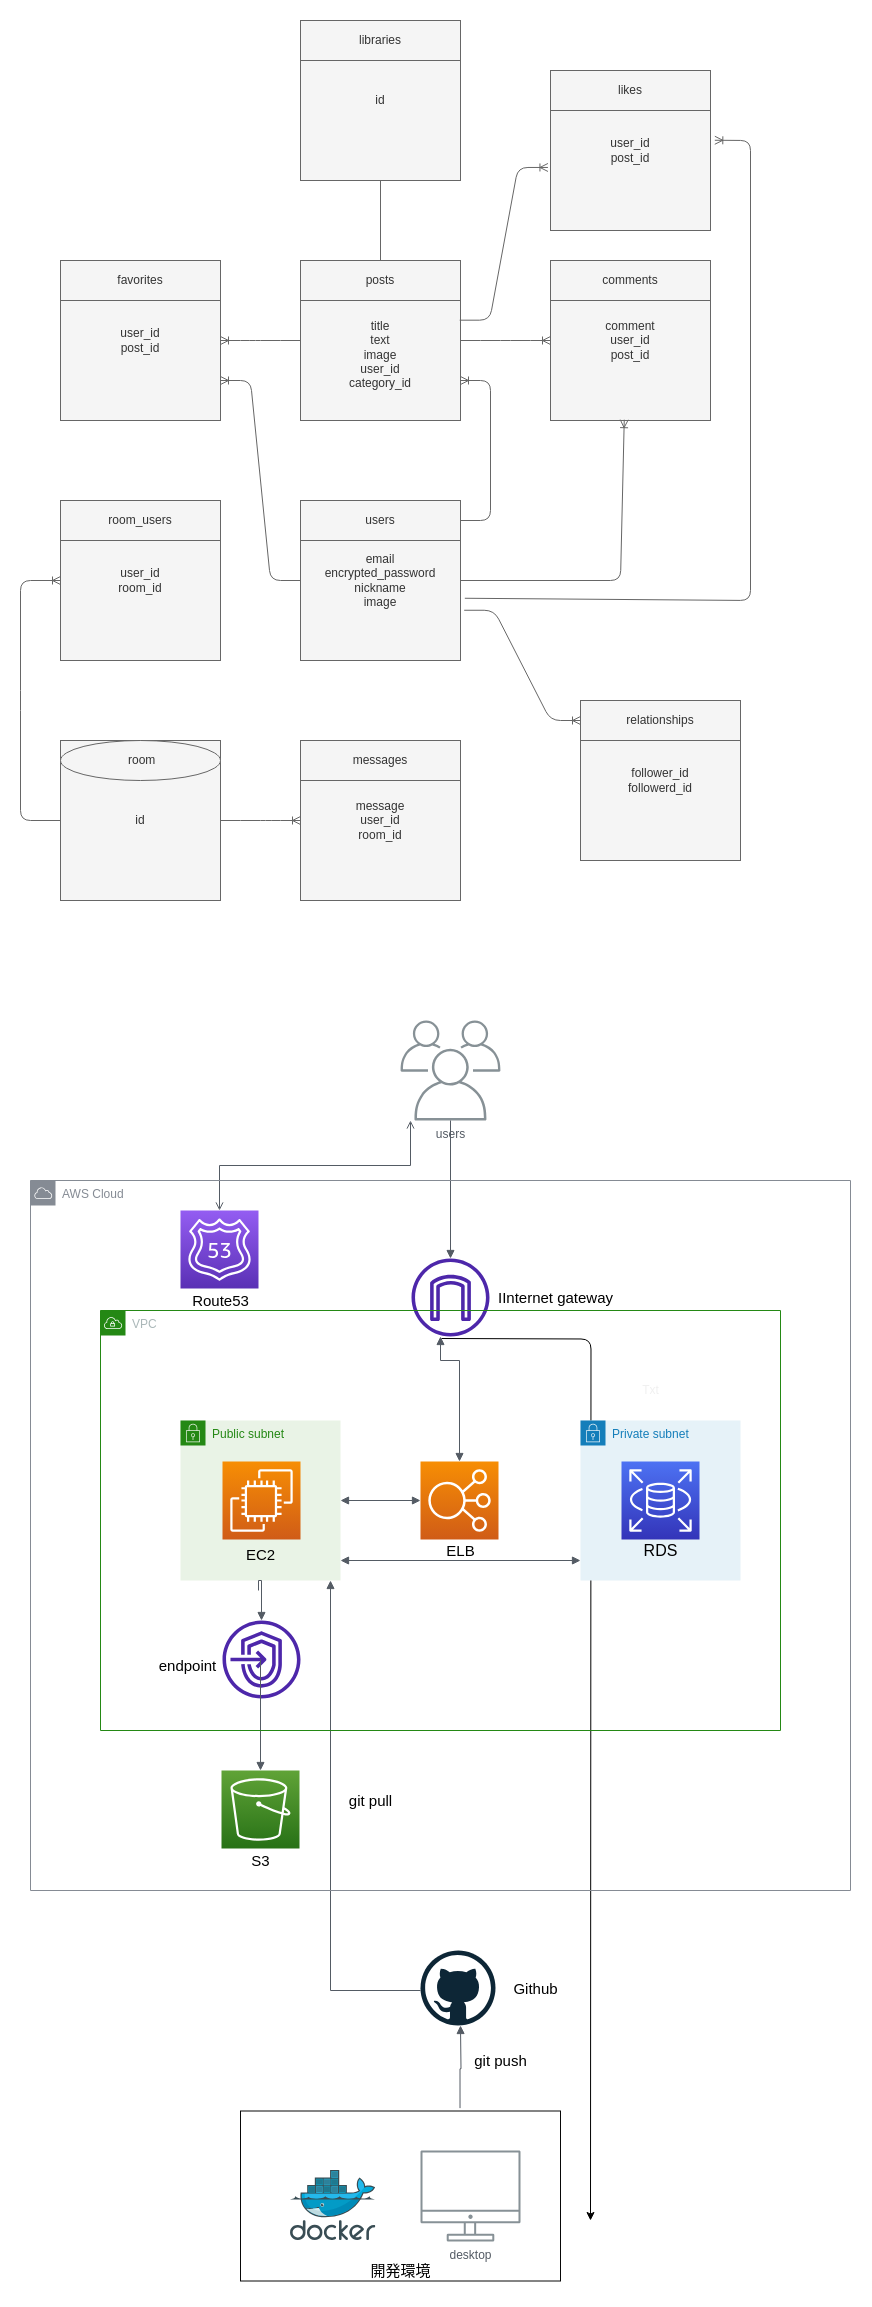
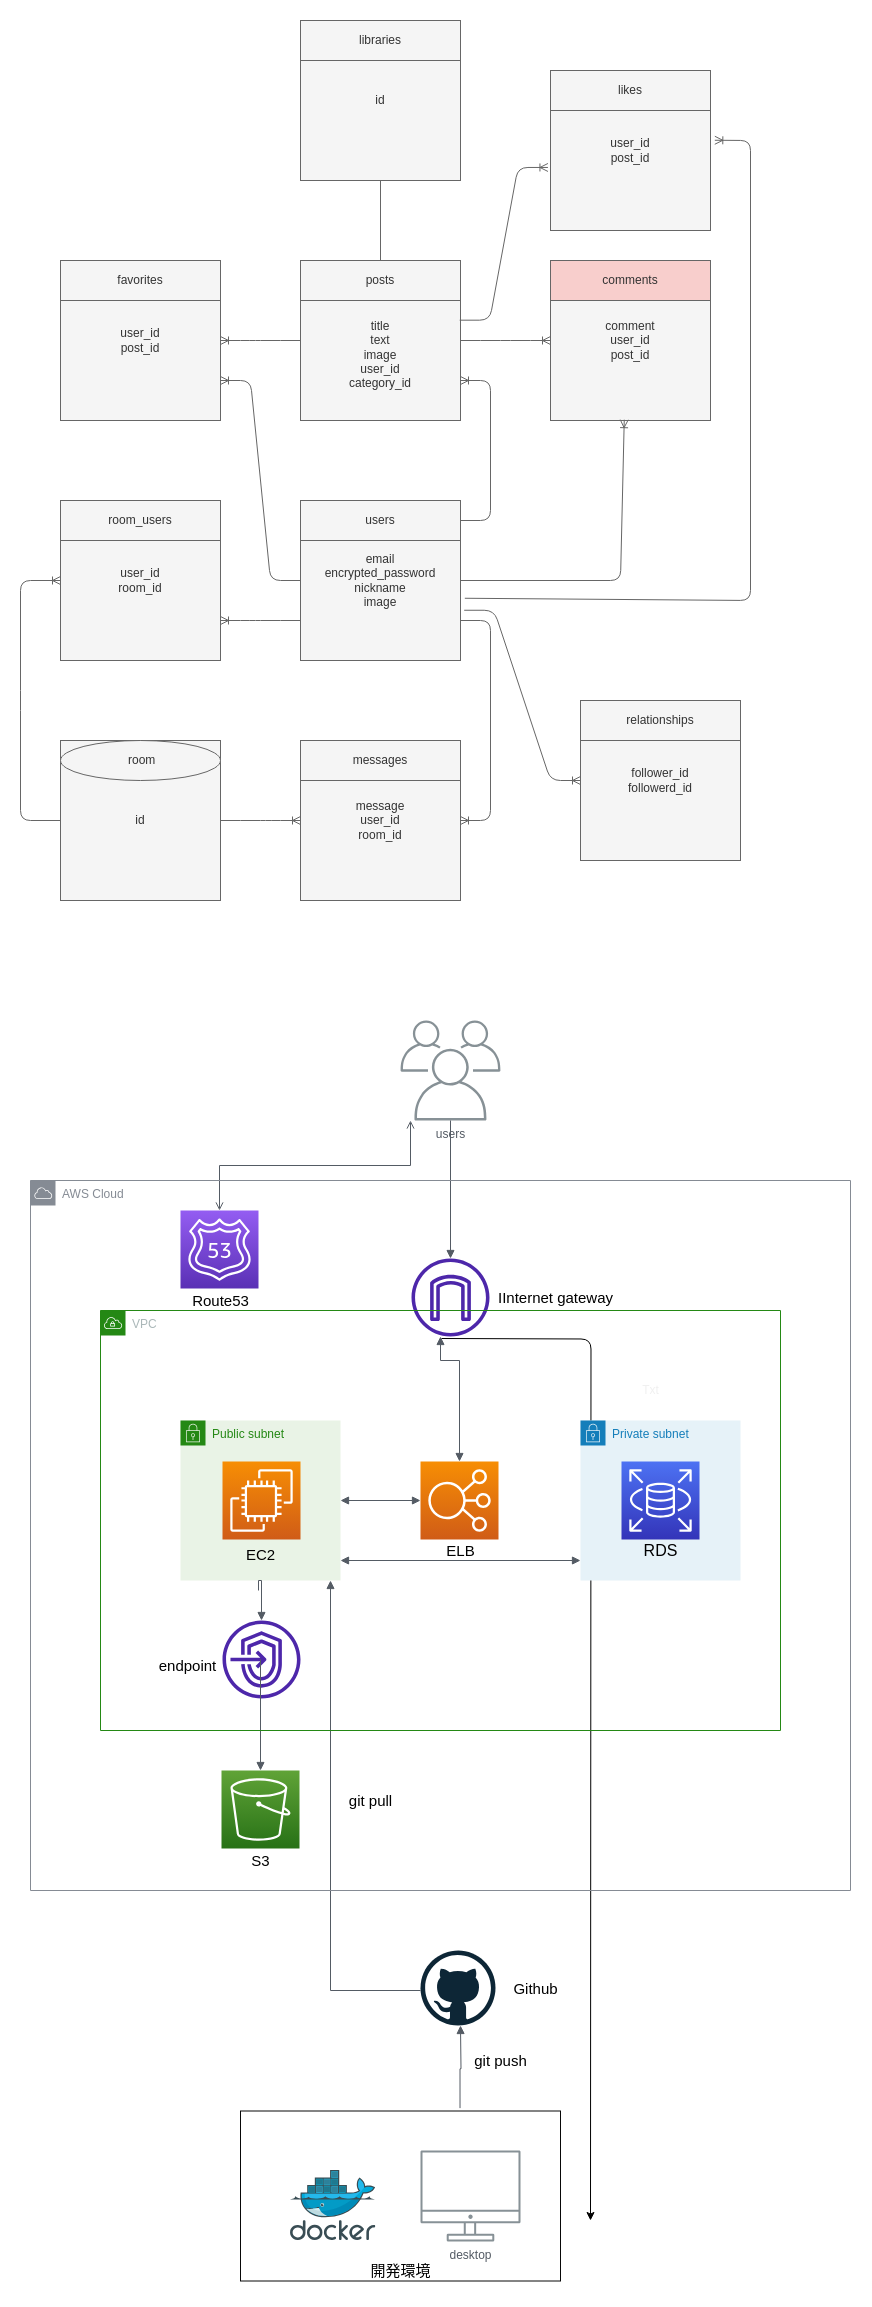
node "comments": fillcolor #f5f5f5 -> #f8cecc
edge "email encrypted_password nickname image" -> "user_id room_id": added
edge "email encrypted_password nickname image" -> "relationships": now "email encrypted_password nickname image" -> "follower_id followerd_id"
edge "email encrypted_password nickname image" -> "message user_id room_id": added
